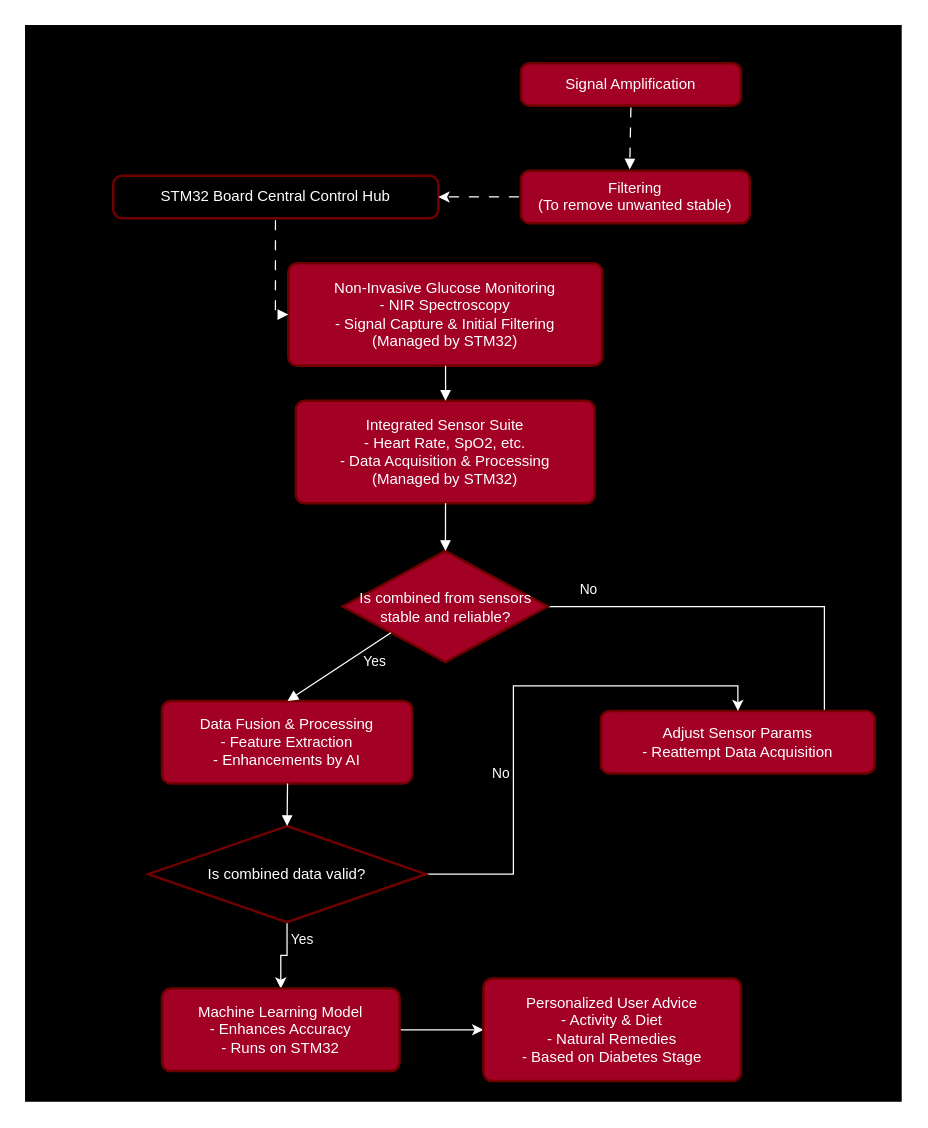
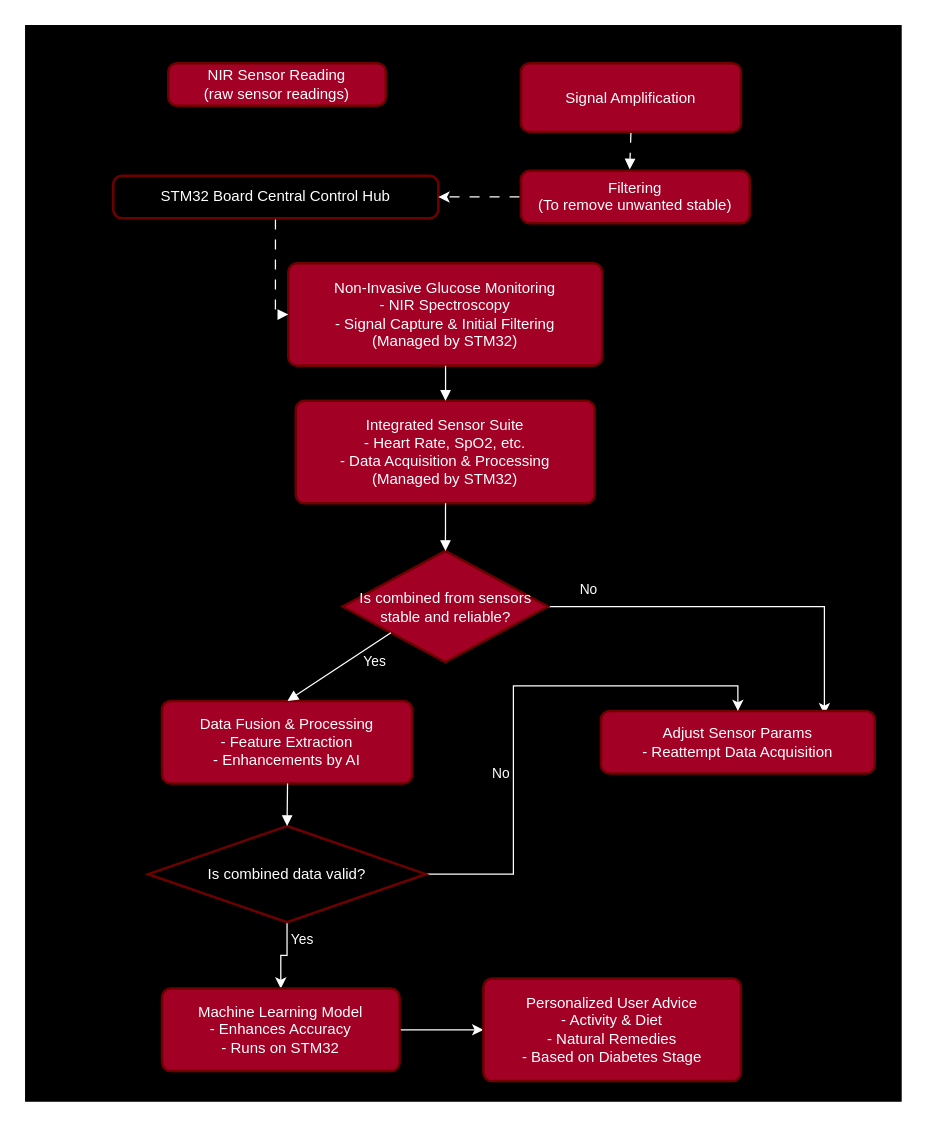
node "NIR Sensor Reading (raw sensor readings)": added
node "Signal Amplification": size 220x43 -> 220x69
edge "Is combined from sensors stable and reliable?" -- "Adjust Sensor Params - Reattempt Data Acquisition": arrowhead none -> classic
